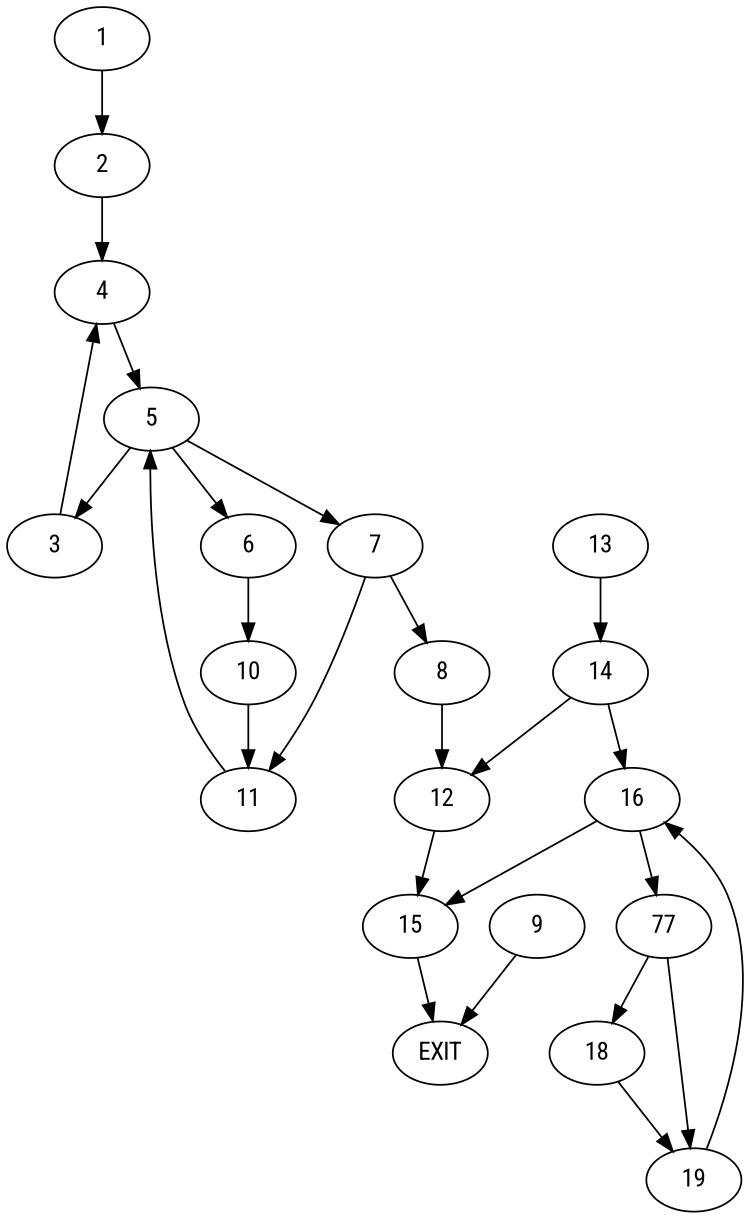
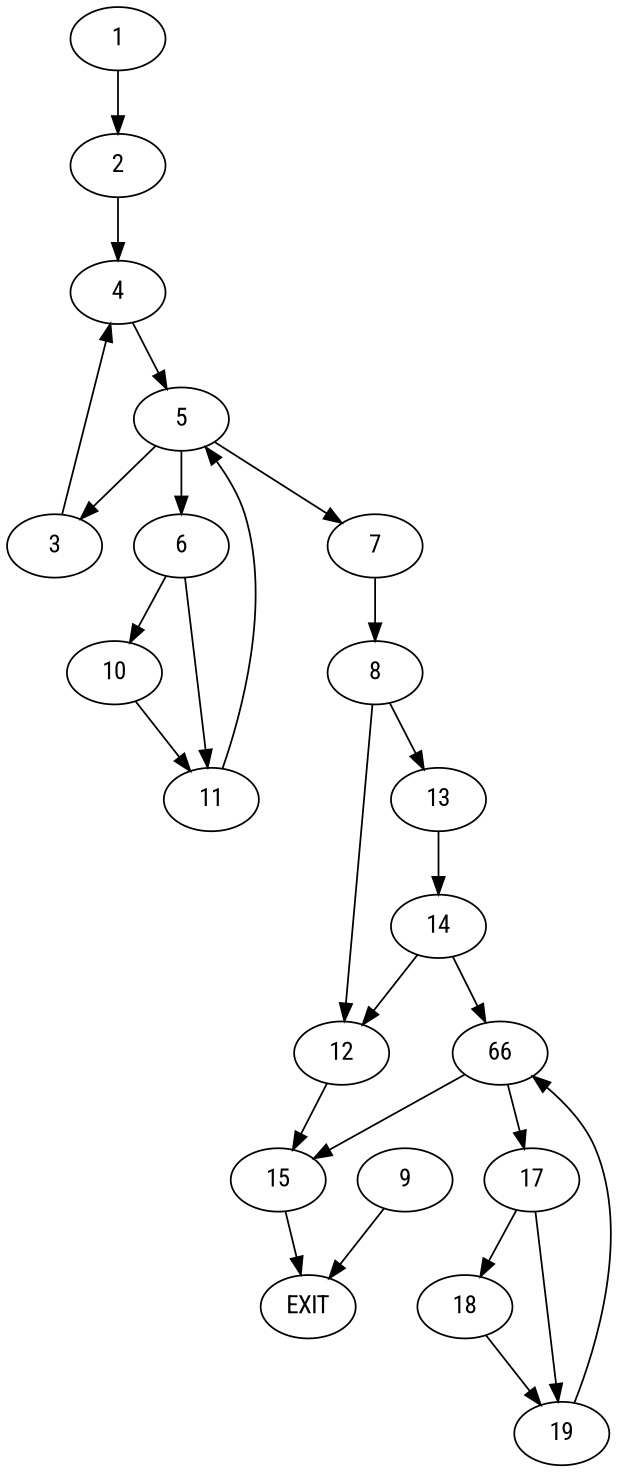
edge "7" -> "11": now "6" -> "11"
edge "8" -> "13": added
node "16": label "16" -> "66"
node "77": label "77" -> "17"
